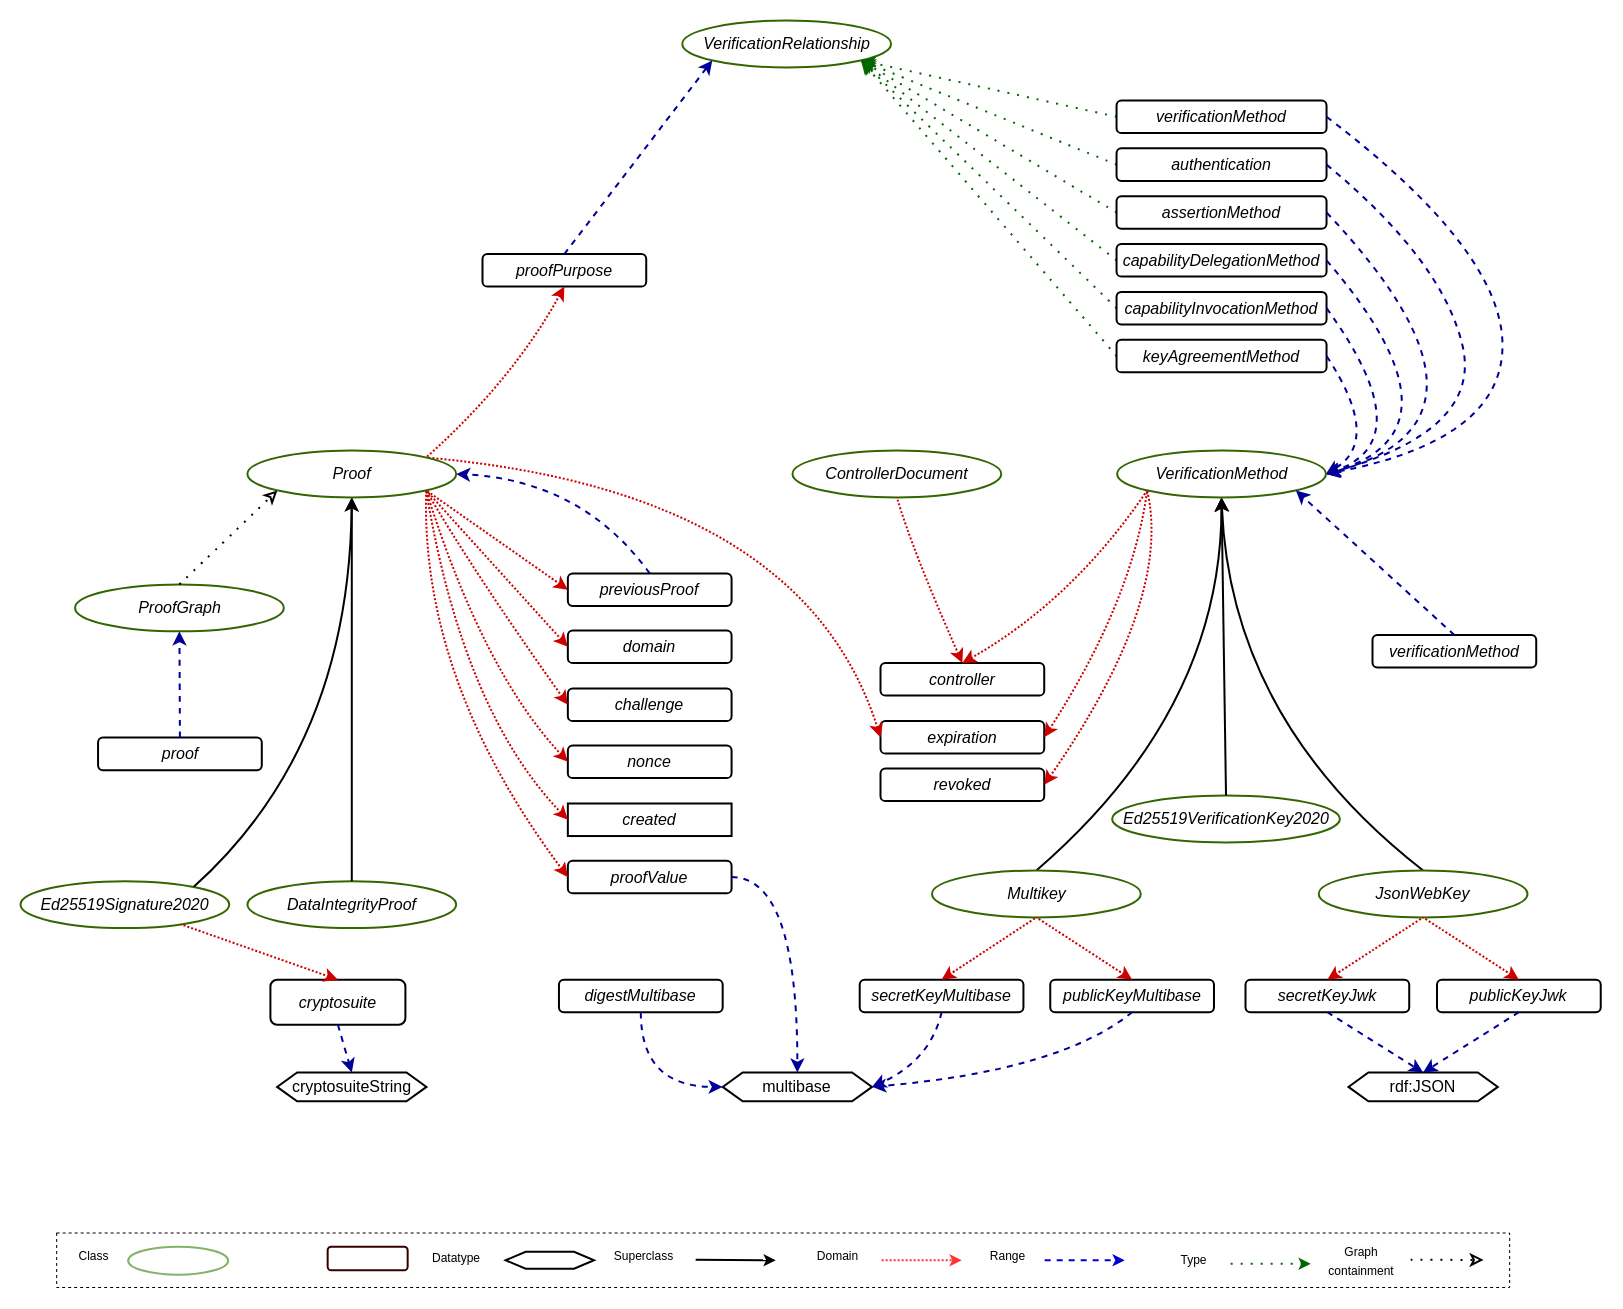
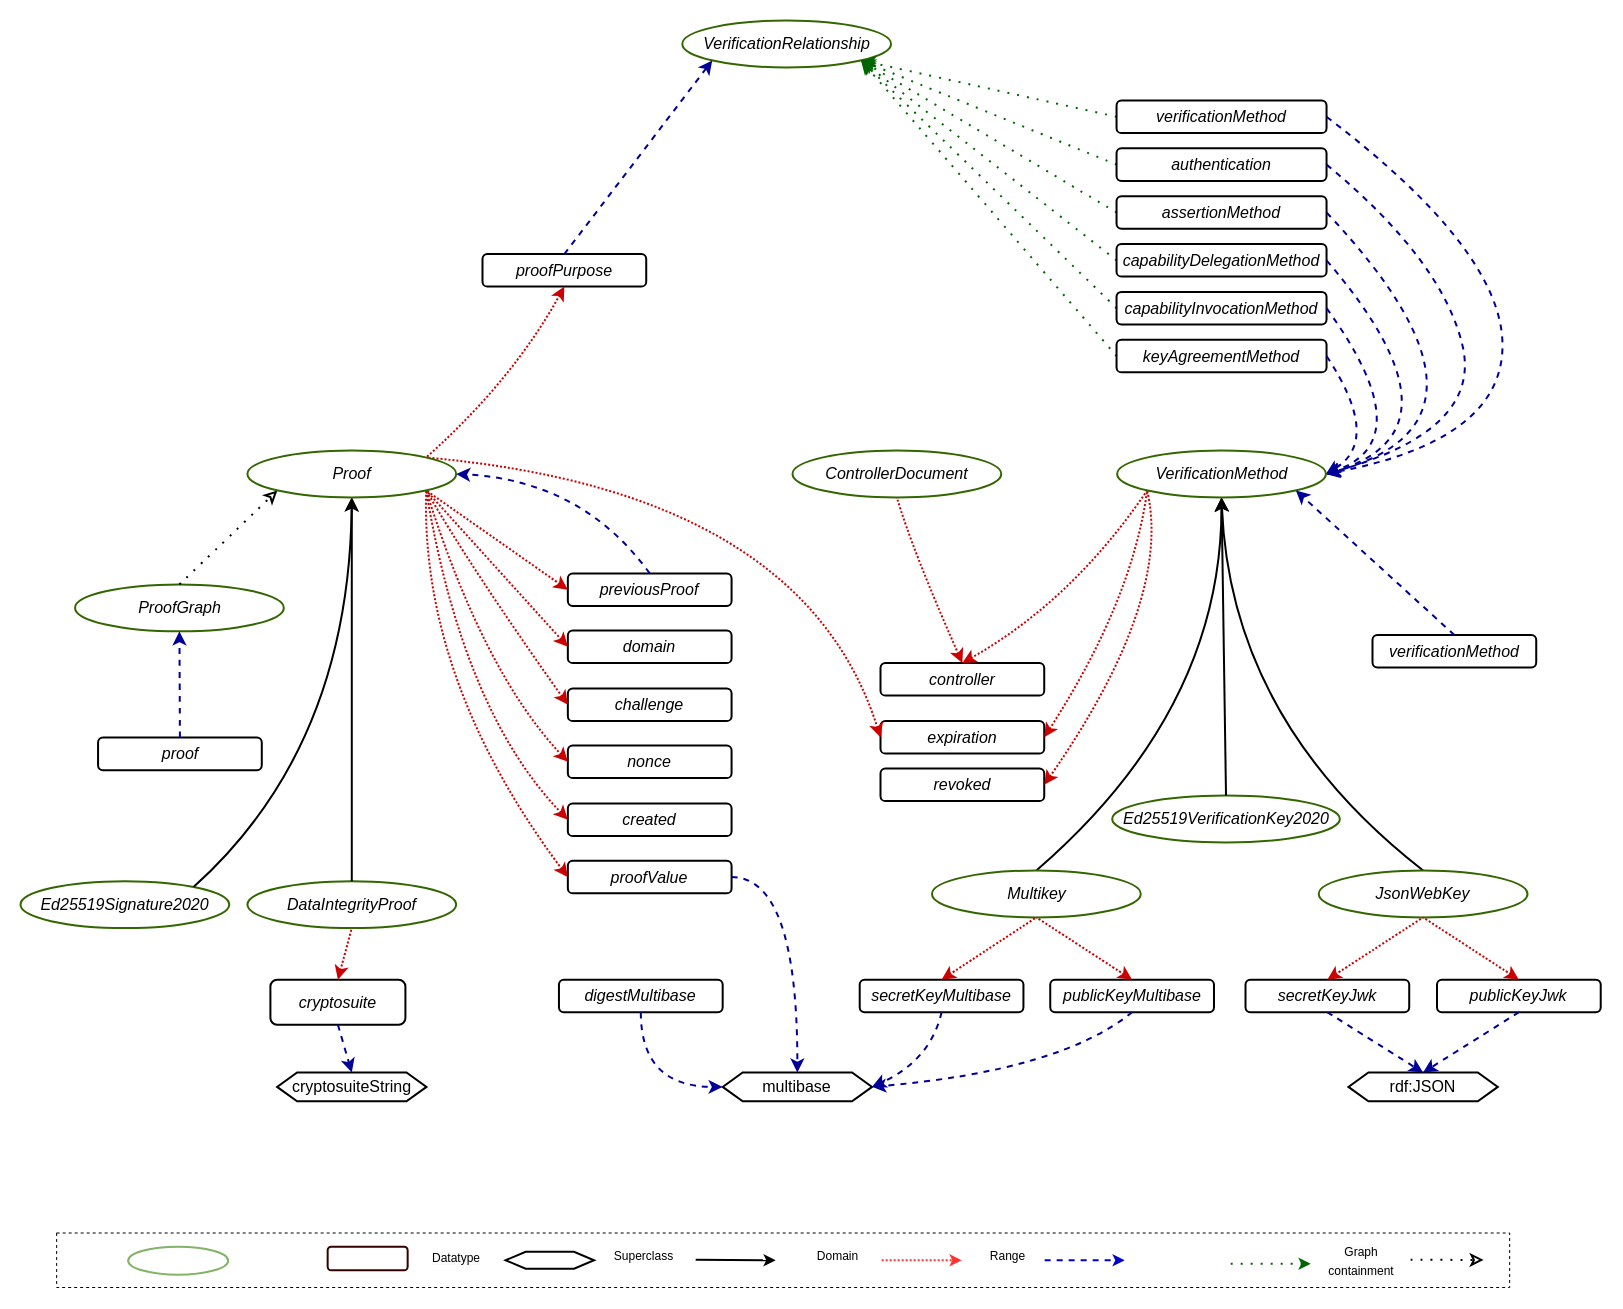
node "created": shape rectangle -> rounded rectangle
edge "Ed25519Signature2020" -> "cryptosuite": now "DataIntegrityProof" -> "cryptosuite"
node "Class": removed
node "Type": removed
